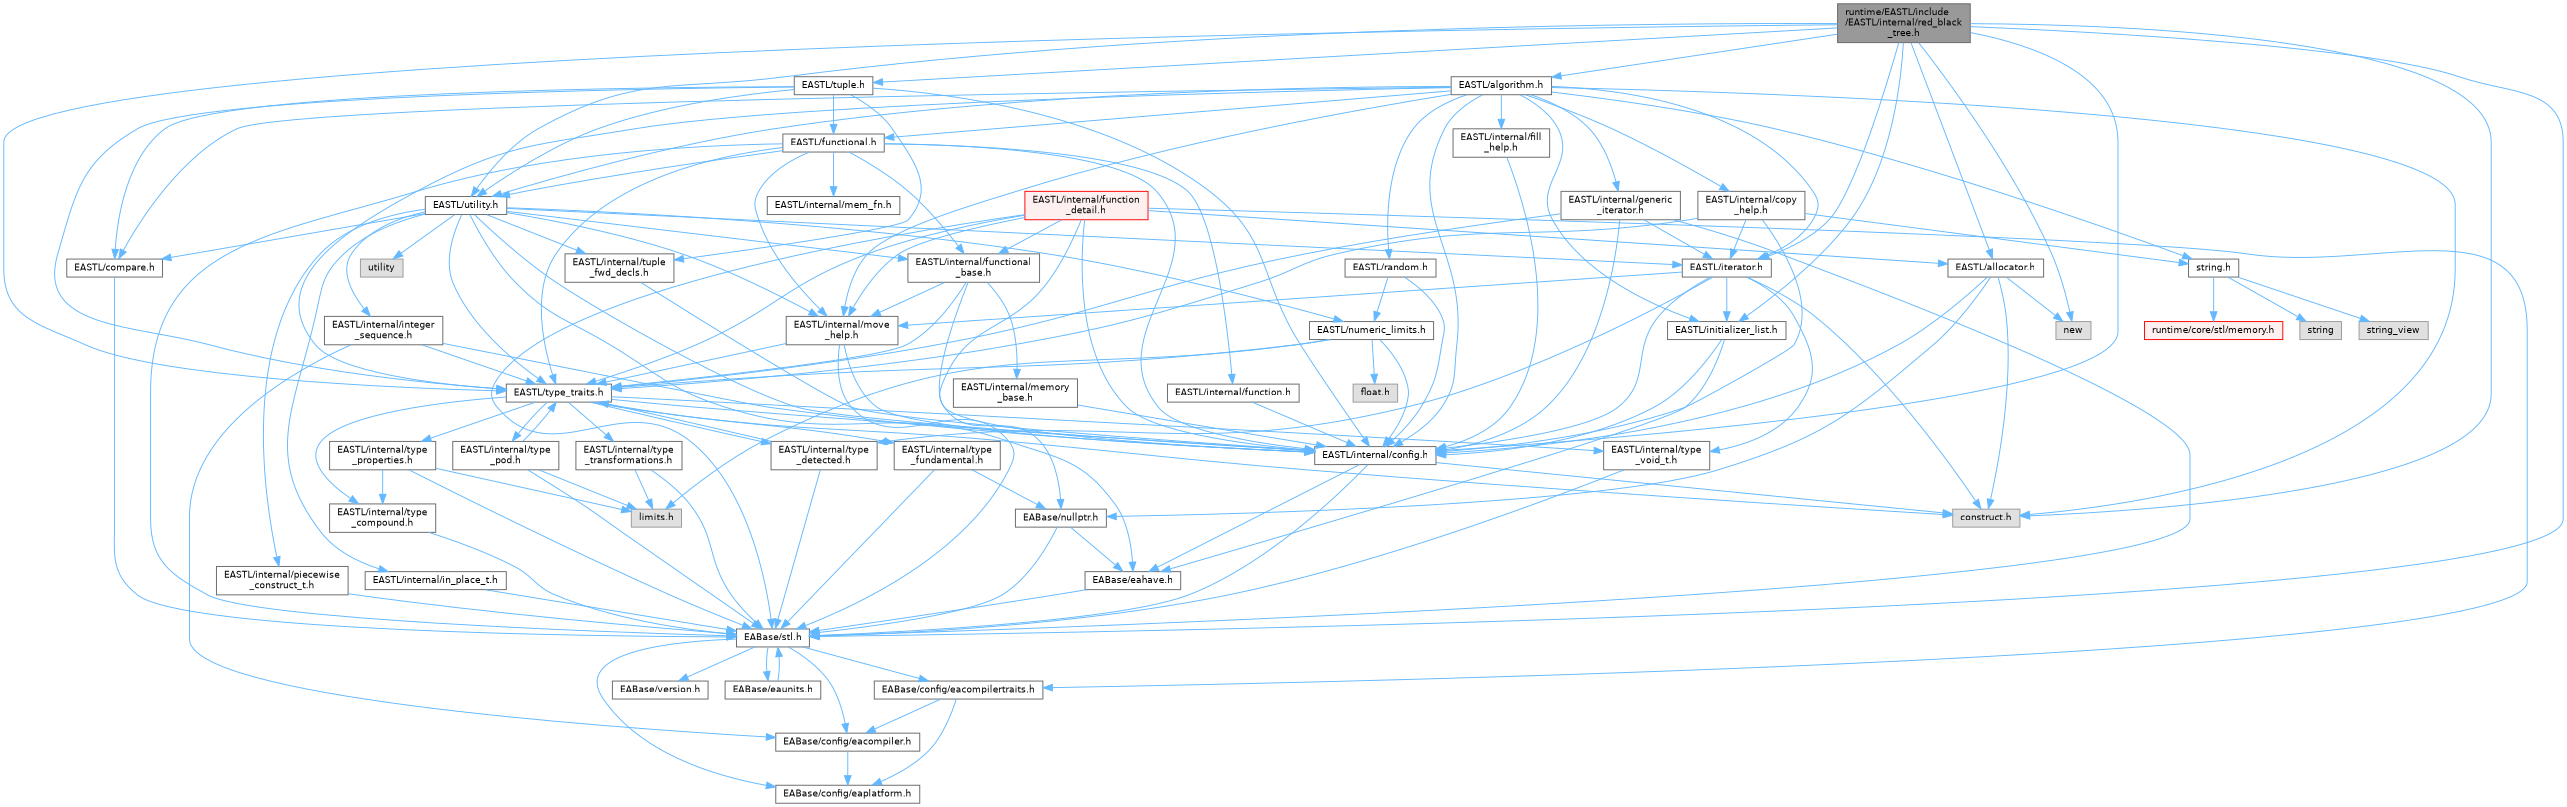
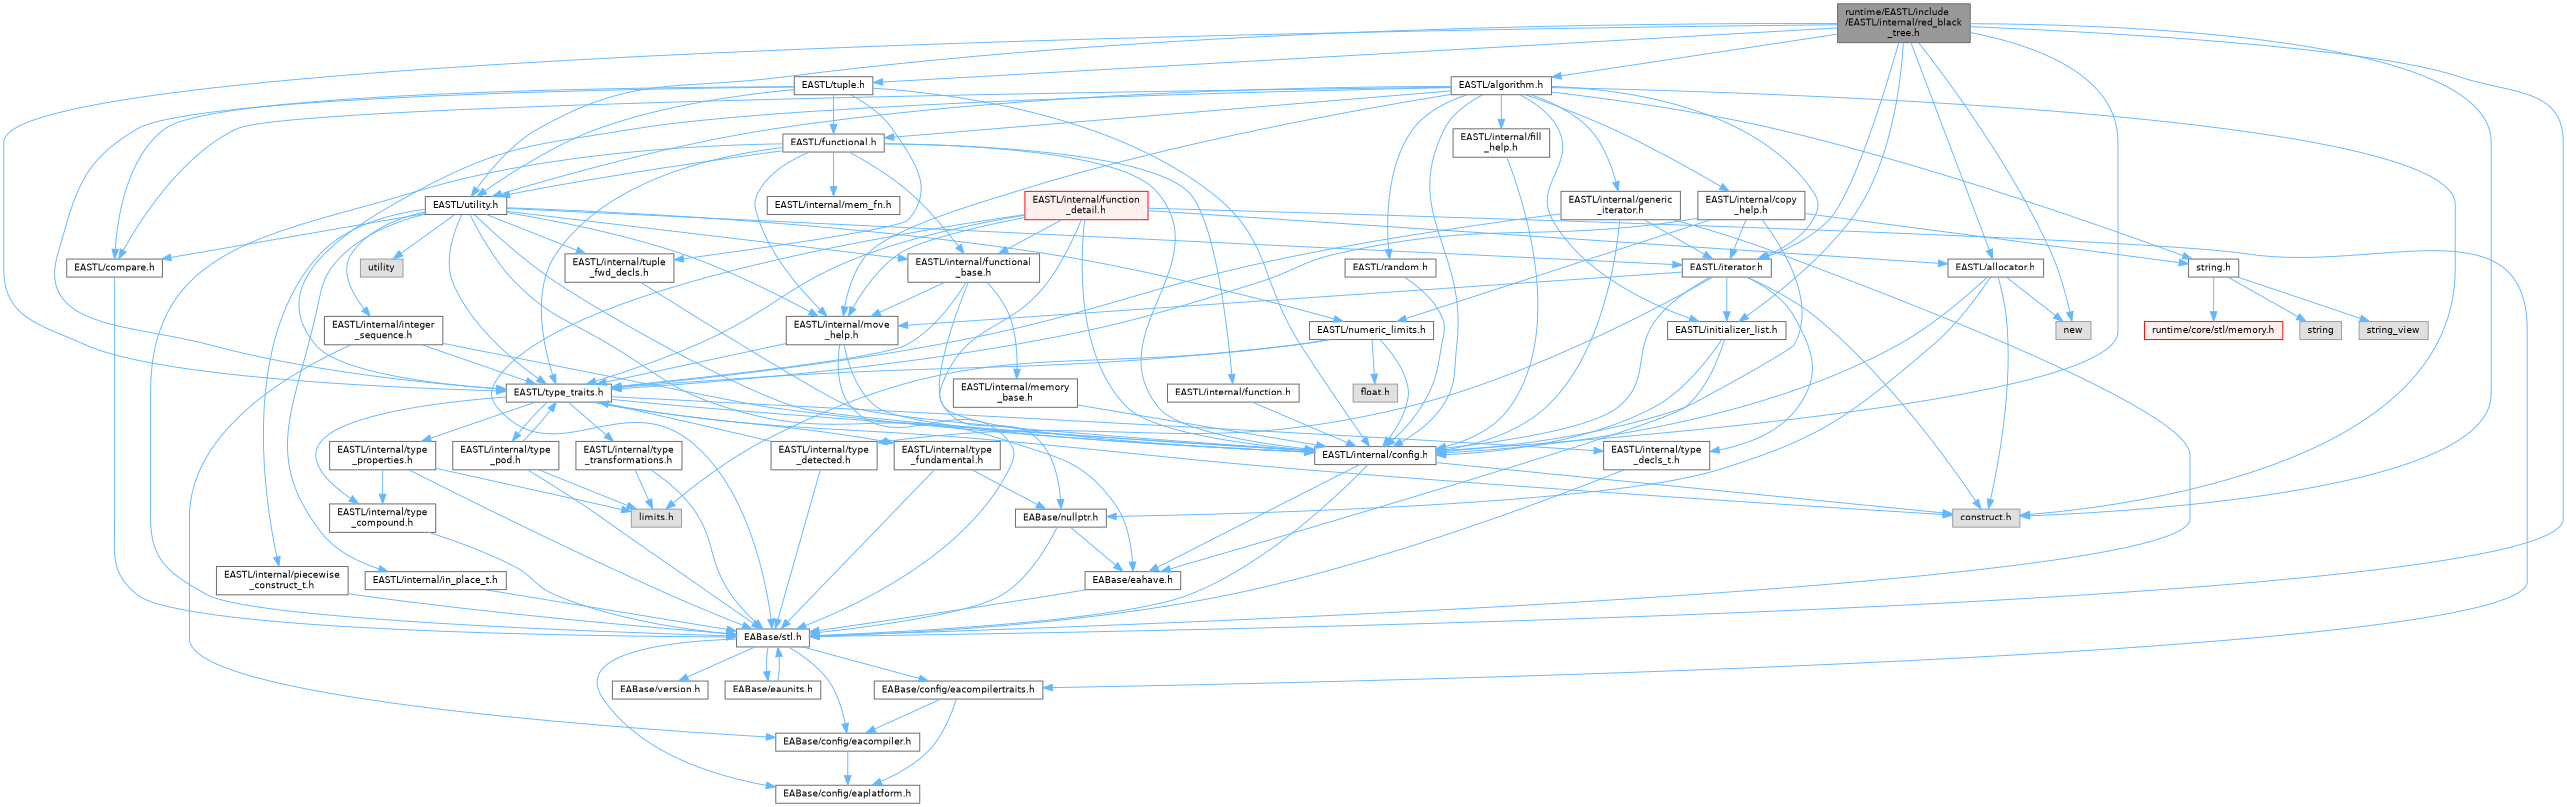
edge "EASTL/random.h" -> "EASTL/numeric_limits.h": now "EASTL/internal/copy _help.h" -> "EASTL/numeric_limits.h"
edge "EASTL/type_traits.h" -> "EASTL/internal/type _detected.h": removed
node "EASTL/internal/type _void_t.h": label "EASTL/internal/type _void_t.h" -> "EASTL/internal/type _decls_t.h"
